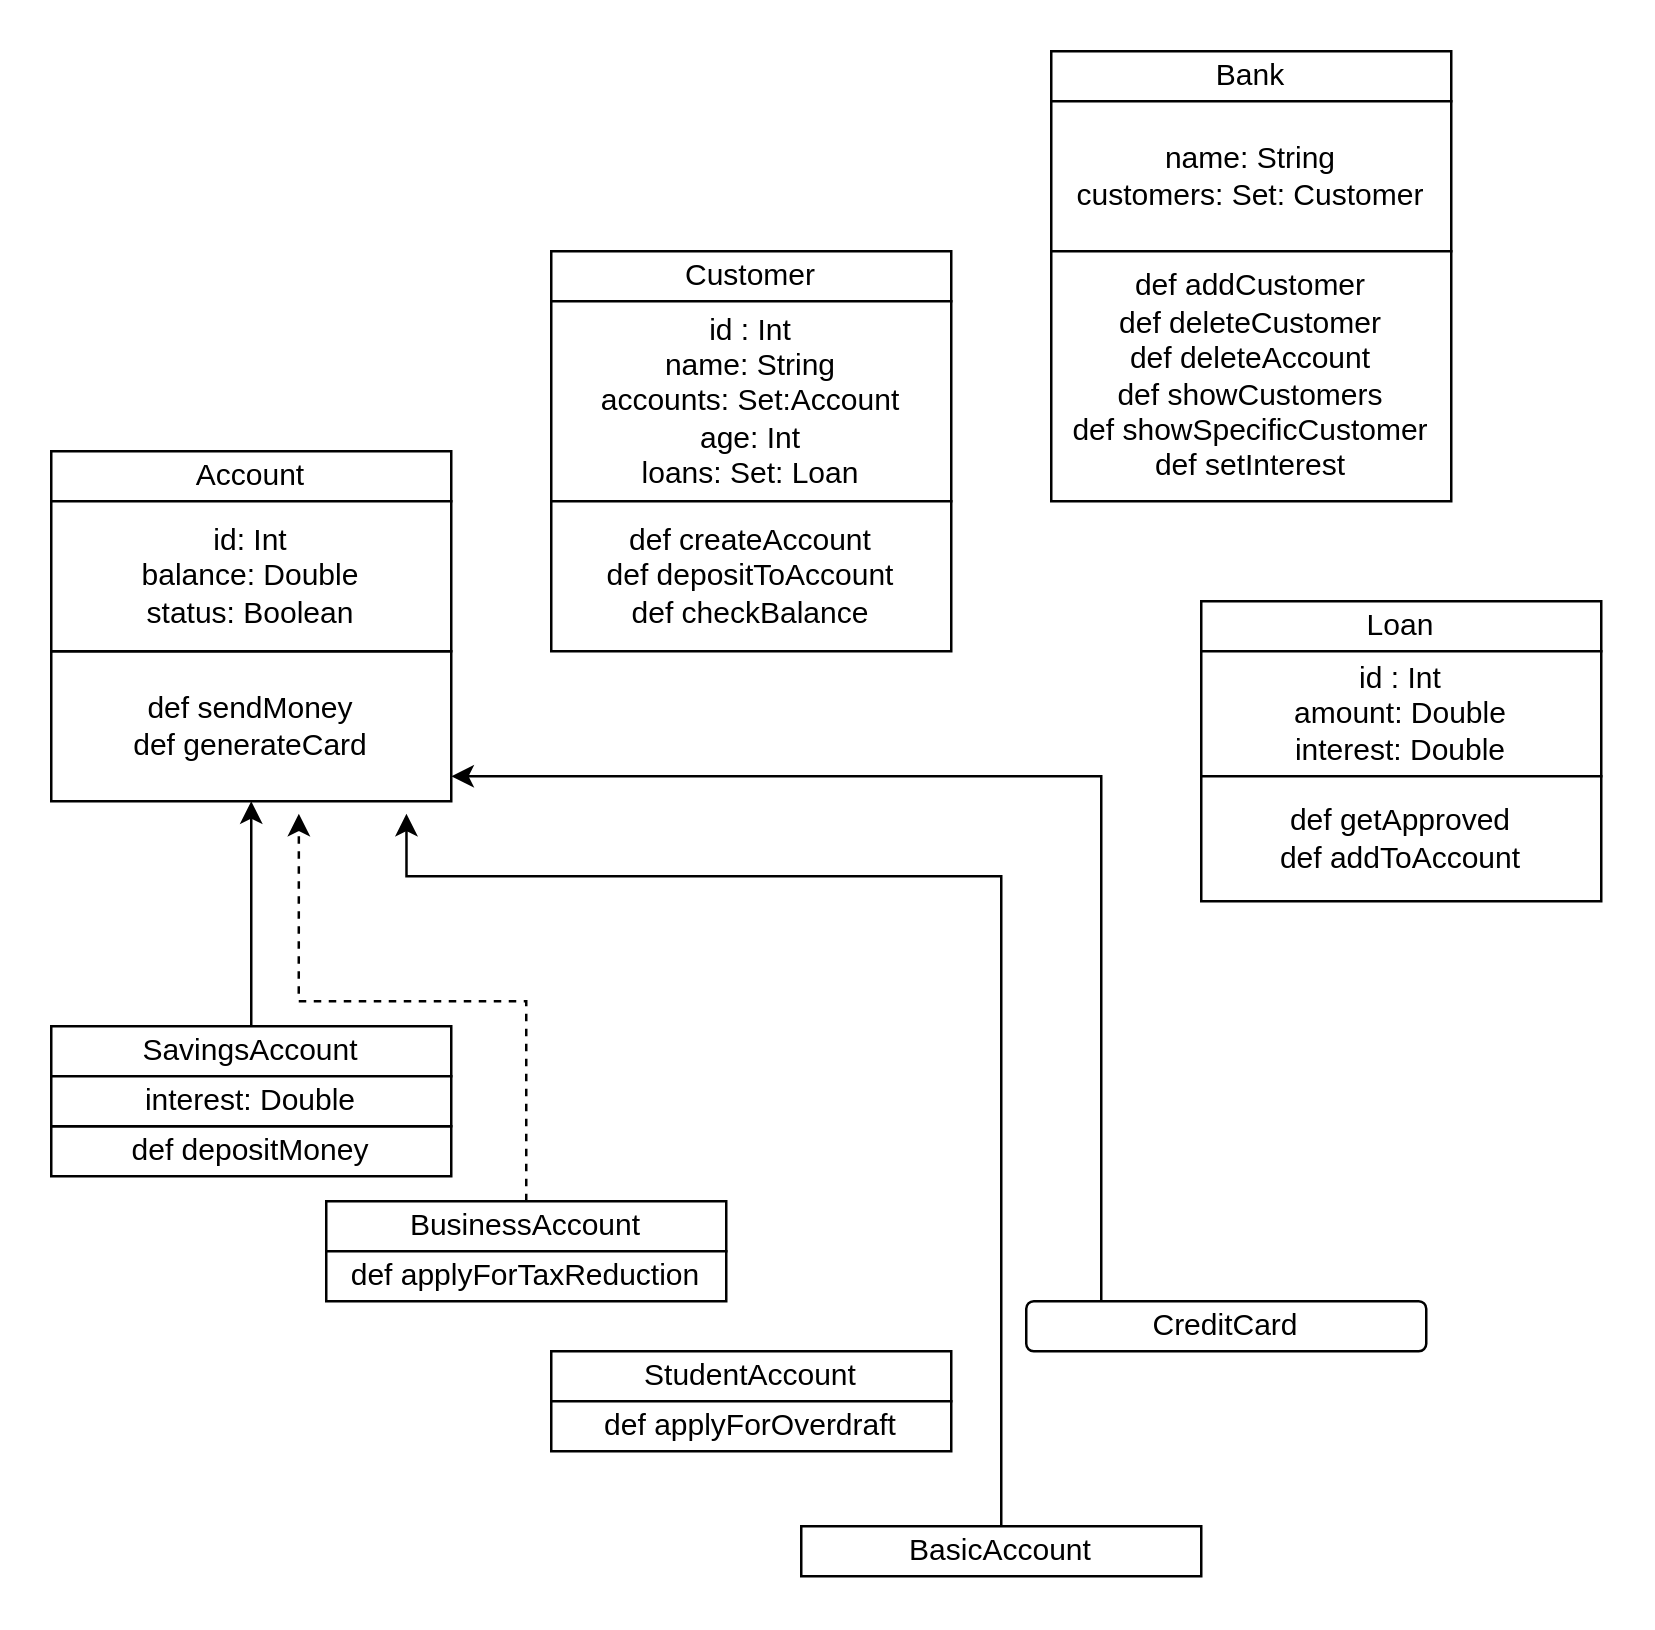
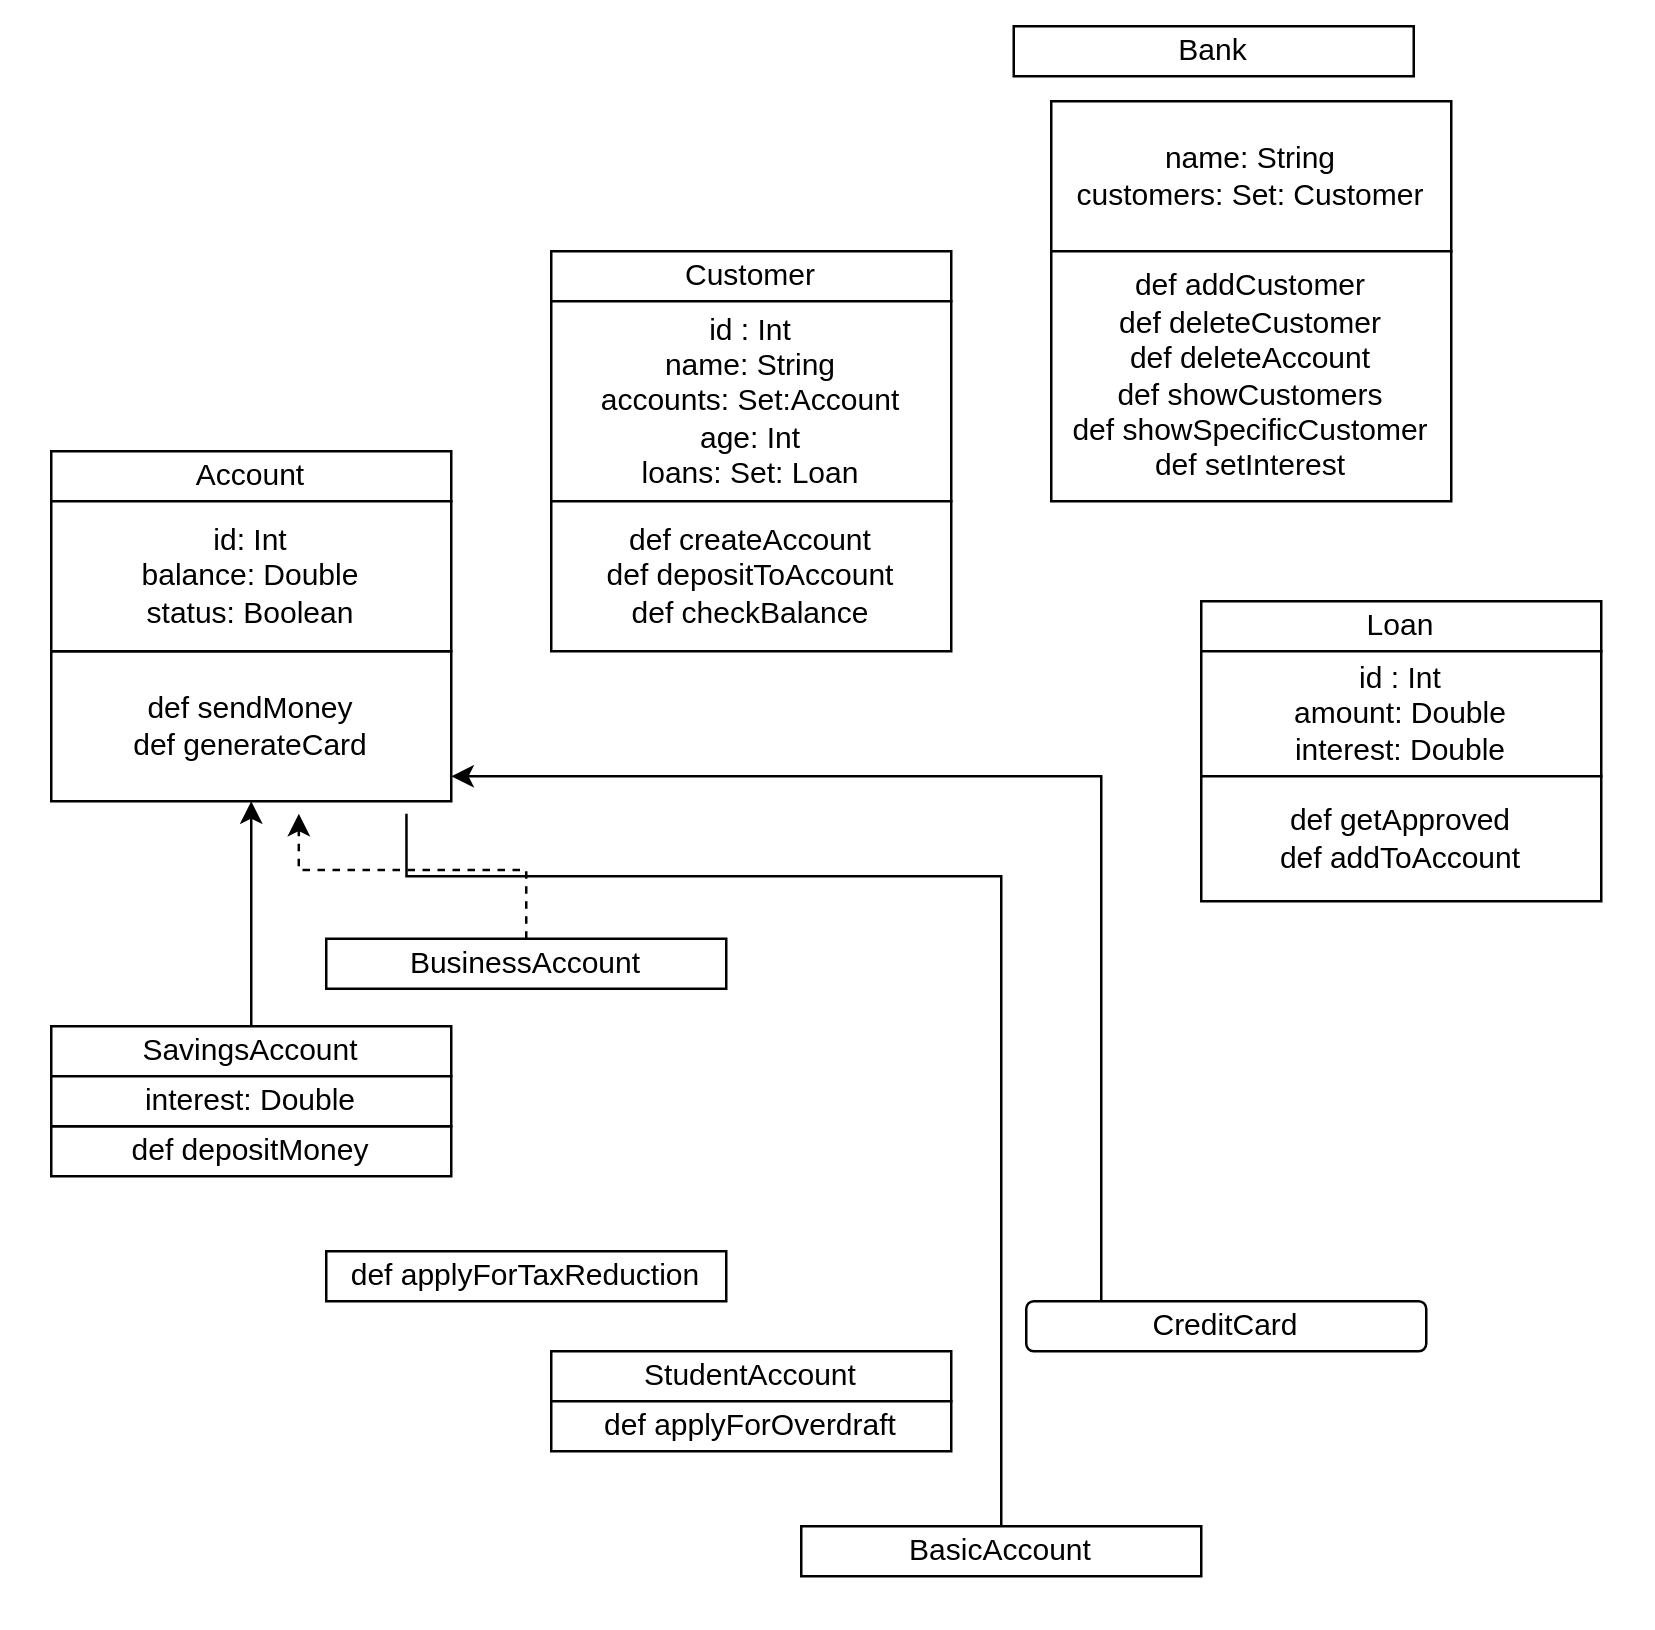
node "Bank": moved (1251, 76) -> (1214, 51)
edge "BasicAccount" -> "def sendMoney def generateCard": arrowhead classic -> none
node "BusinessAccount": moved (526, 1226) -> (526, 964)
